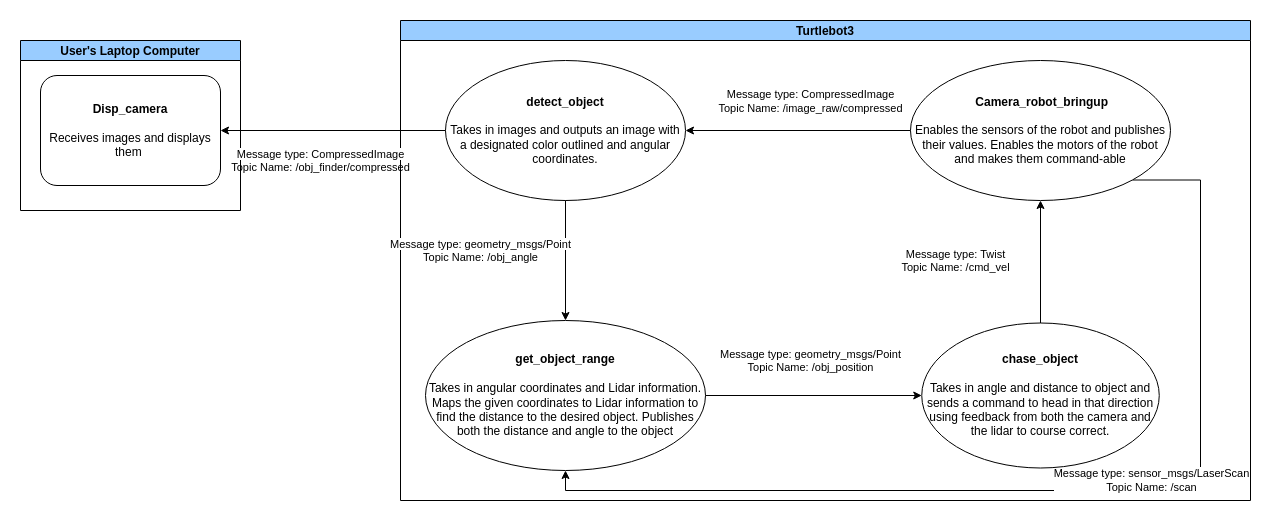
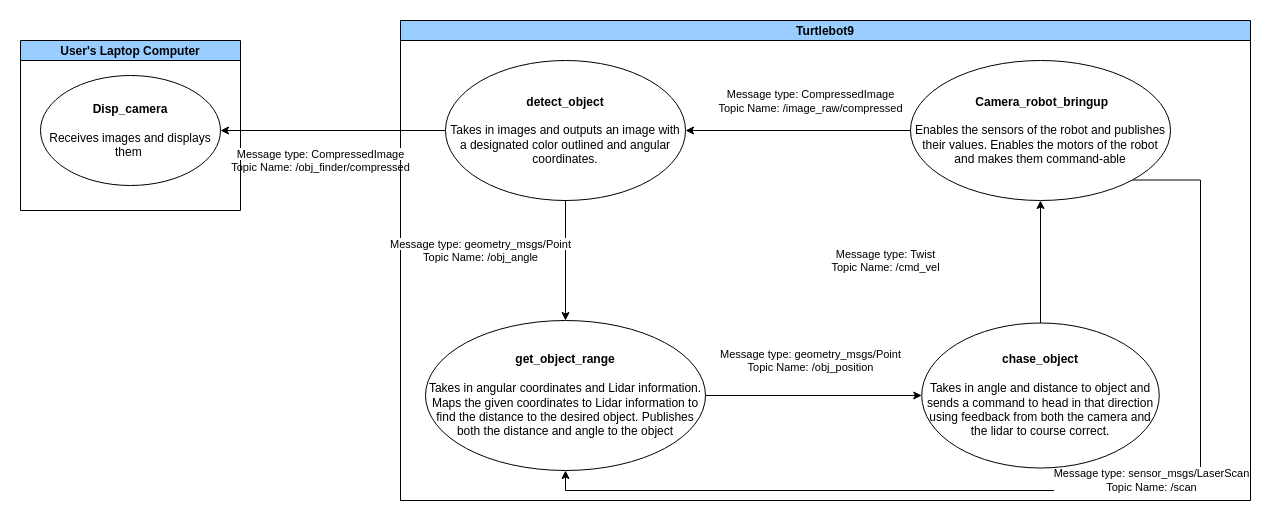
node "Turtlebot3": label "Turtlebot3" -> "Turtlebot9"
node "Disp_camera Receives images and displays them": shape rounded rectangle -> ellipse
node "Message type: Twist Topic Name: /cmd_vel": moved (956, 261) -> (886, 261)
